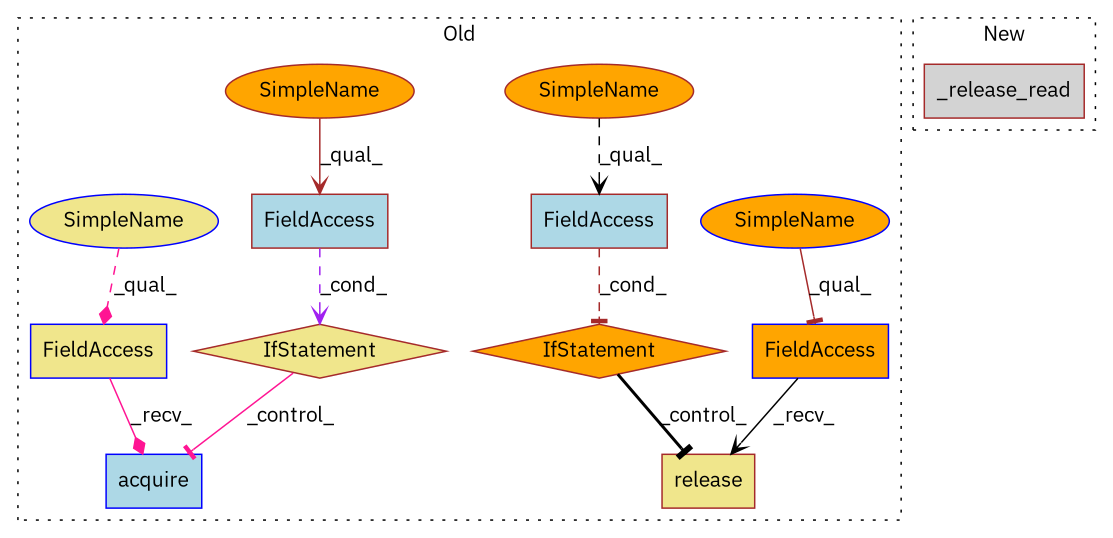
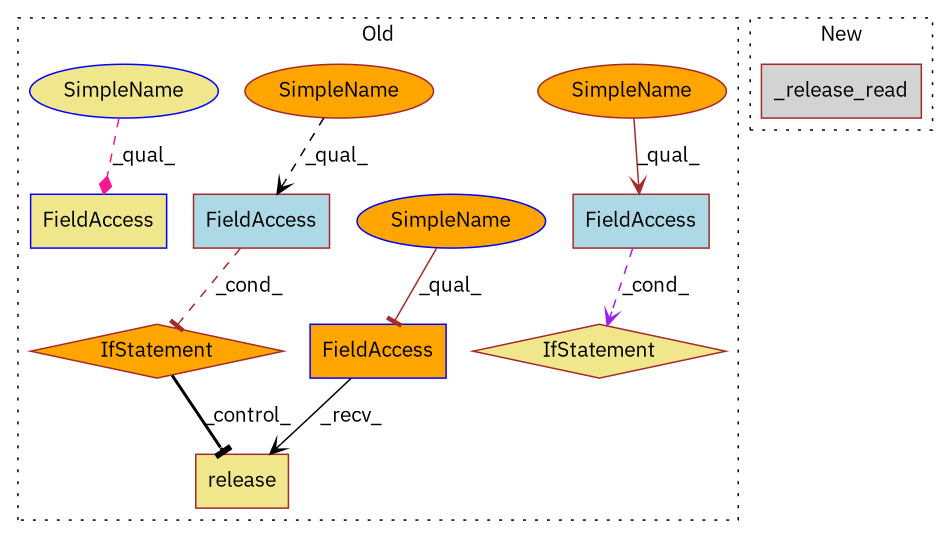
node "acquire": removed
